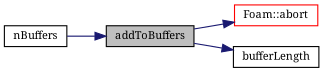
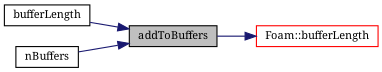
node "Foam::abort": label "Foam::abort" -> "Foam::bufferLength"
edge "addToBuffers" -> "bufferLength": reversed
